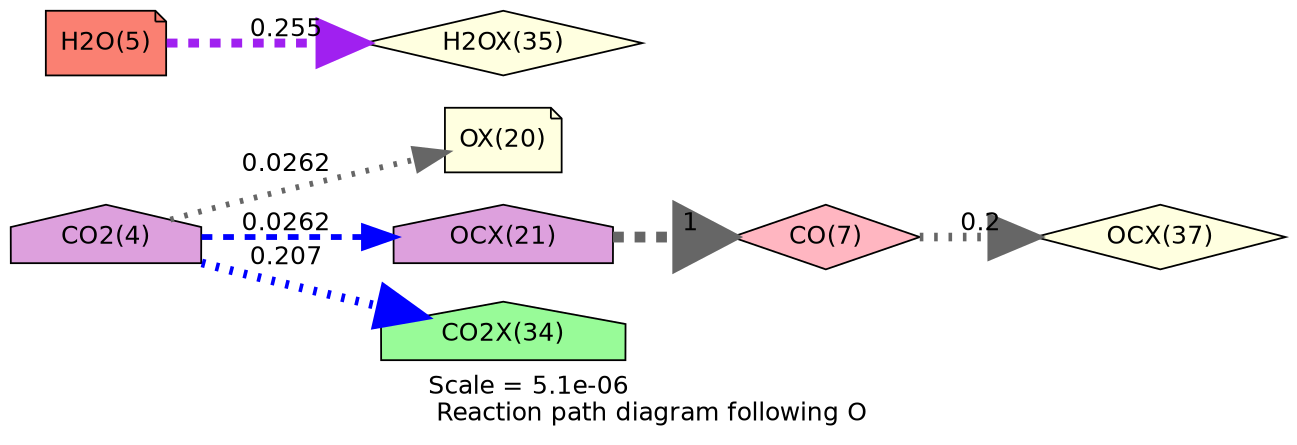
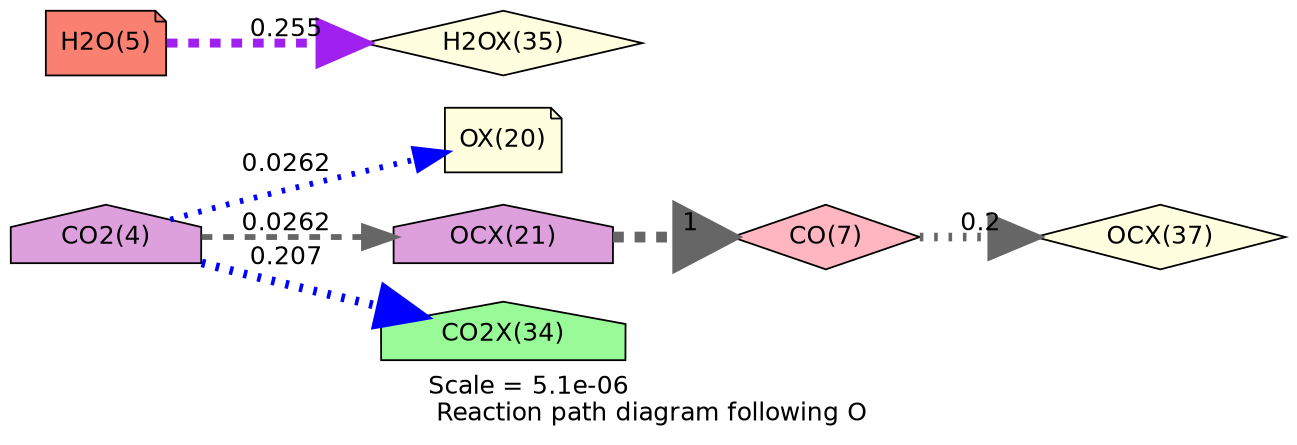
edge "CO2(4)" -> "OX(20)": color gray40 -> blue
edge "CO2(4)" -> "OCX(21)": color blue -> gray40
